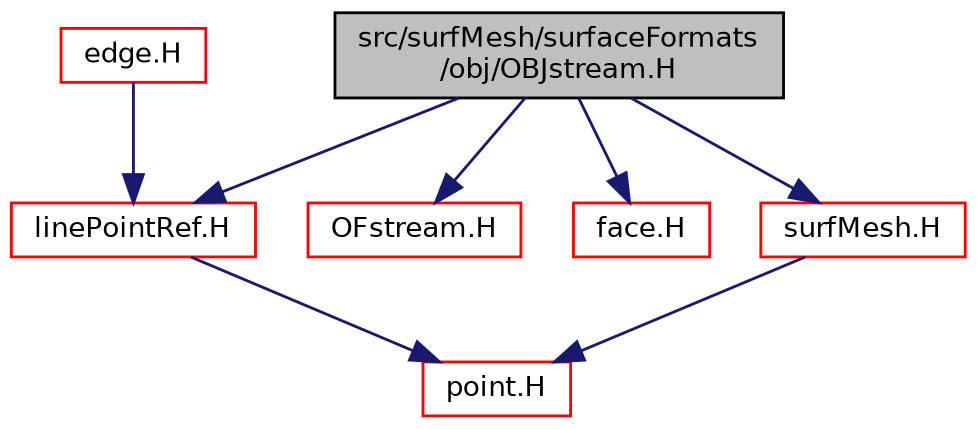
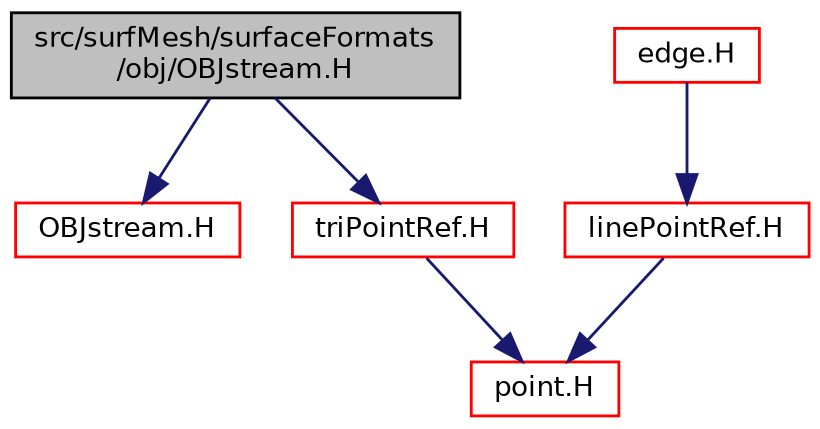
edge "src/surfMesh/surfaceFormats /obj/OBJstream.H" -> "linePointRef.H": removed
node "OFstream.H": label "OFstream.H" -> "OBJstream.H"
node "face.H": removed
node "surfMesh.H": label "surfMesh.H" -> "triPointRef.H"
